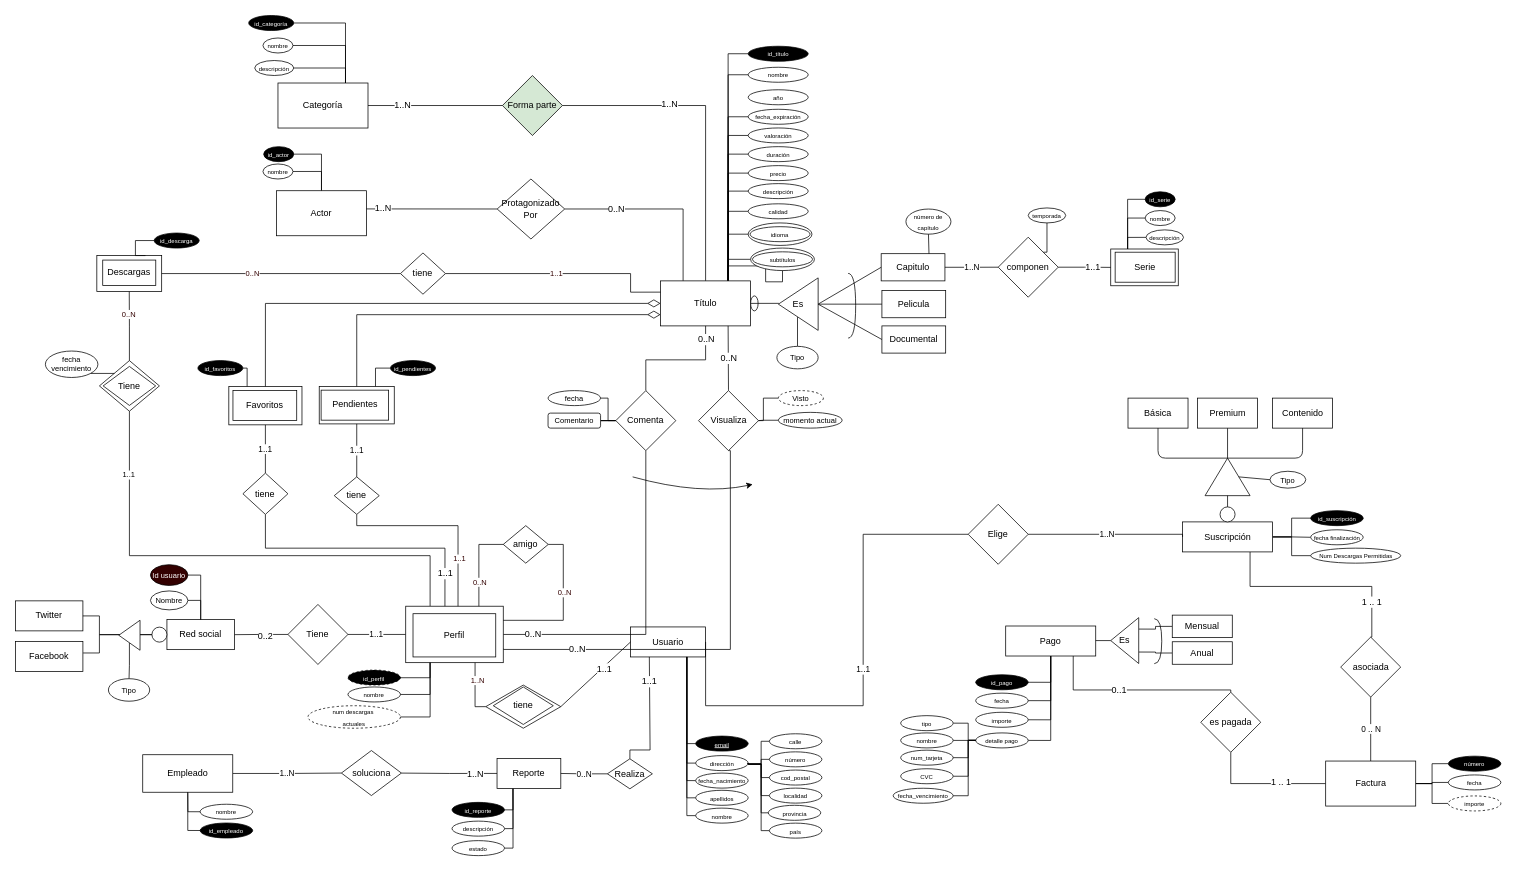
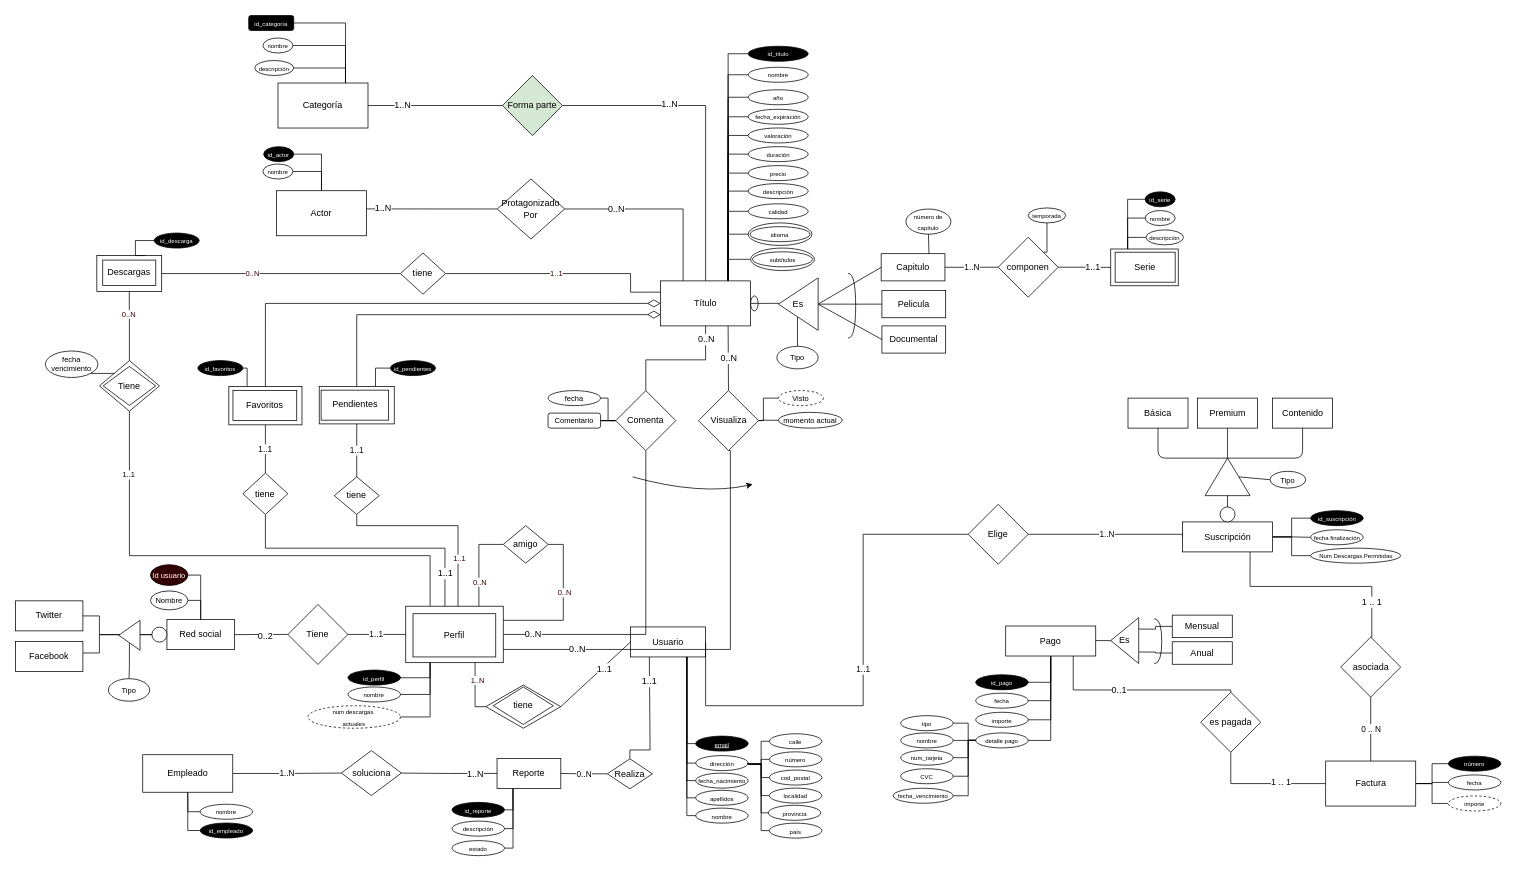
node "id_categoría": shape ellipse -> rounded rectangle
edge "subtítulos" -- "Título": now "año" -- "Título"
node "id_perfil": style dashed -> solid
